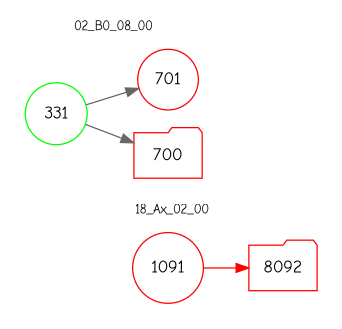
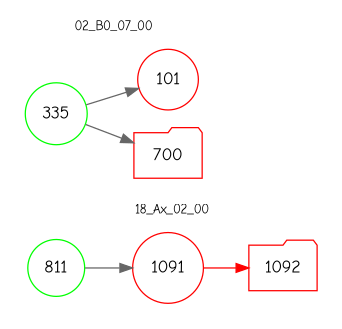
cluster "02_B0_08_00": label "02_B0_08_00" -> "02_B0_07_00"
node "701": label "701" -> "101"
node "331": label "331" -> "335"
node "811": added
node "8092": label "8092" -> "1092"
